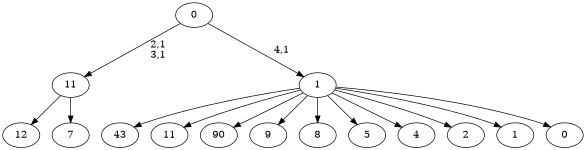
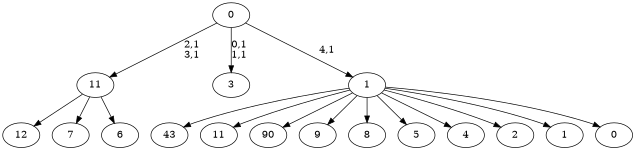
node "3": added
node "6": added
